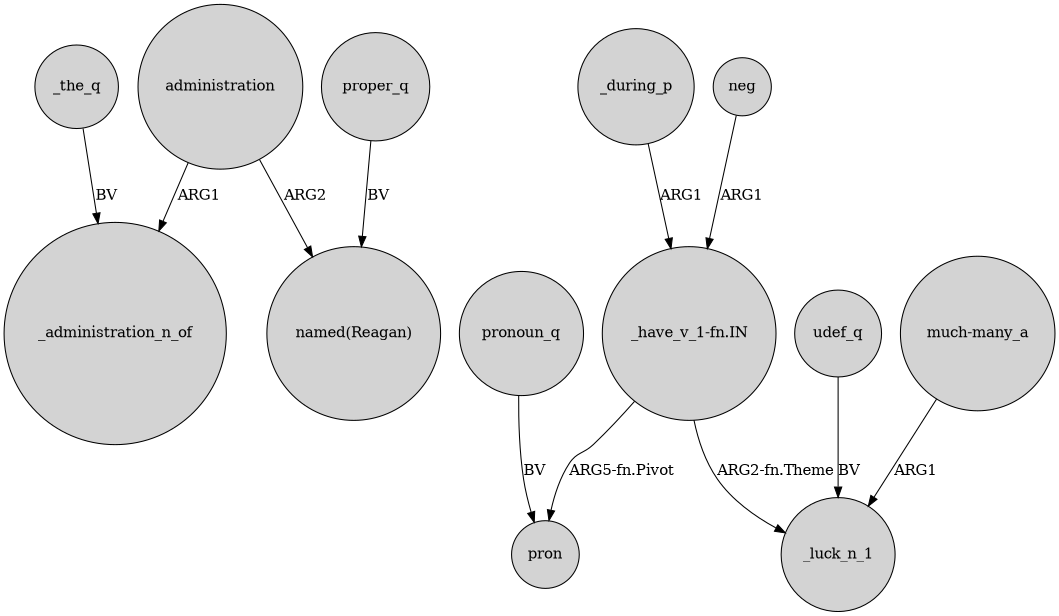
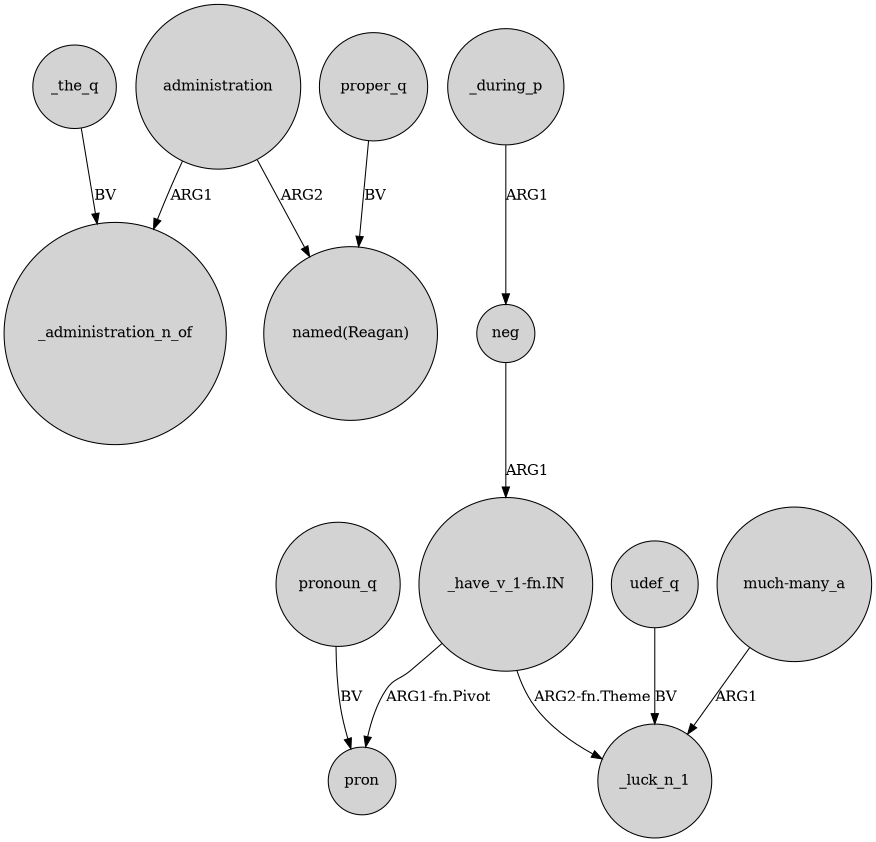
edge "_during_p" -> "_have_v_1-fn.IN": now "_during_p" -> "neg"
edge "_have_v_1-fn.IN" -> "pron": label "ARG5-fn.Pivot" -> "ARG1-fn.Pivot"
